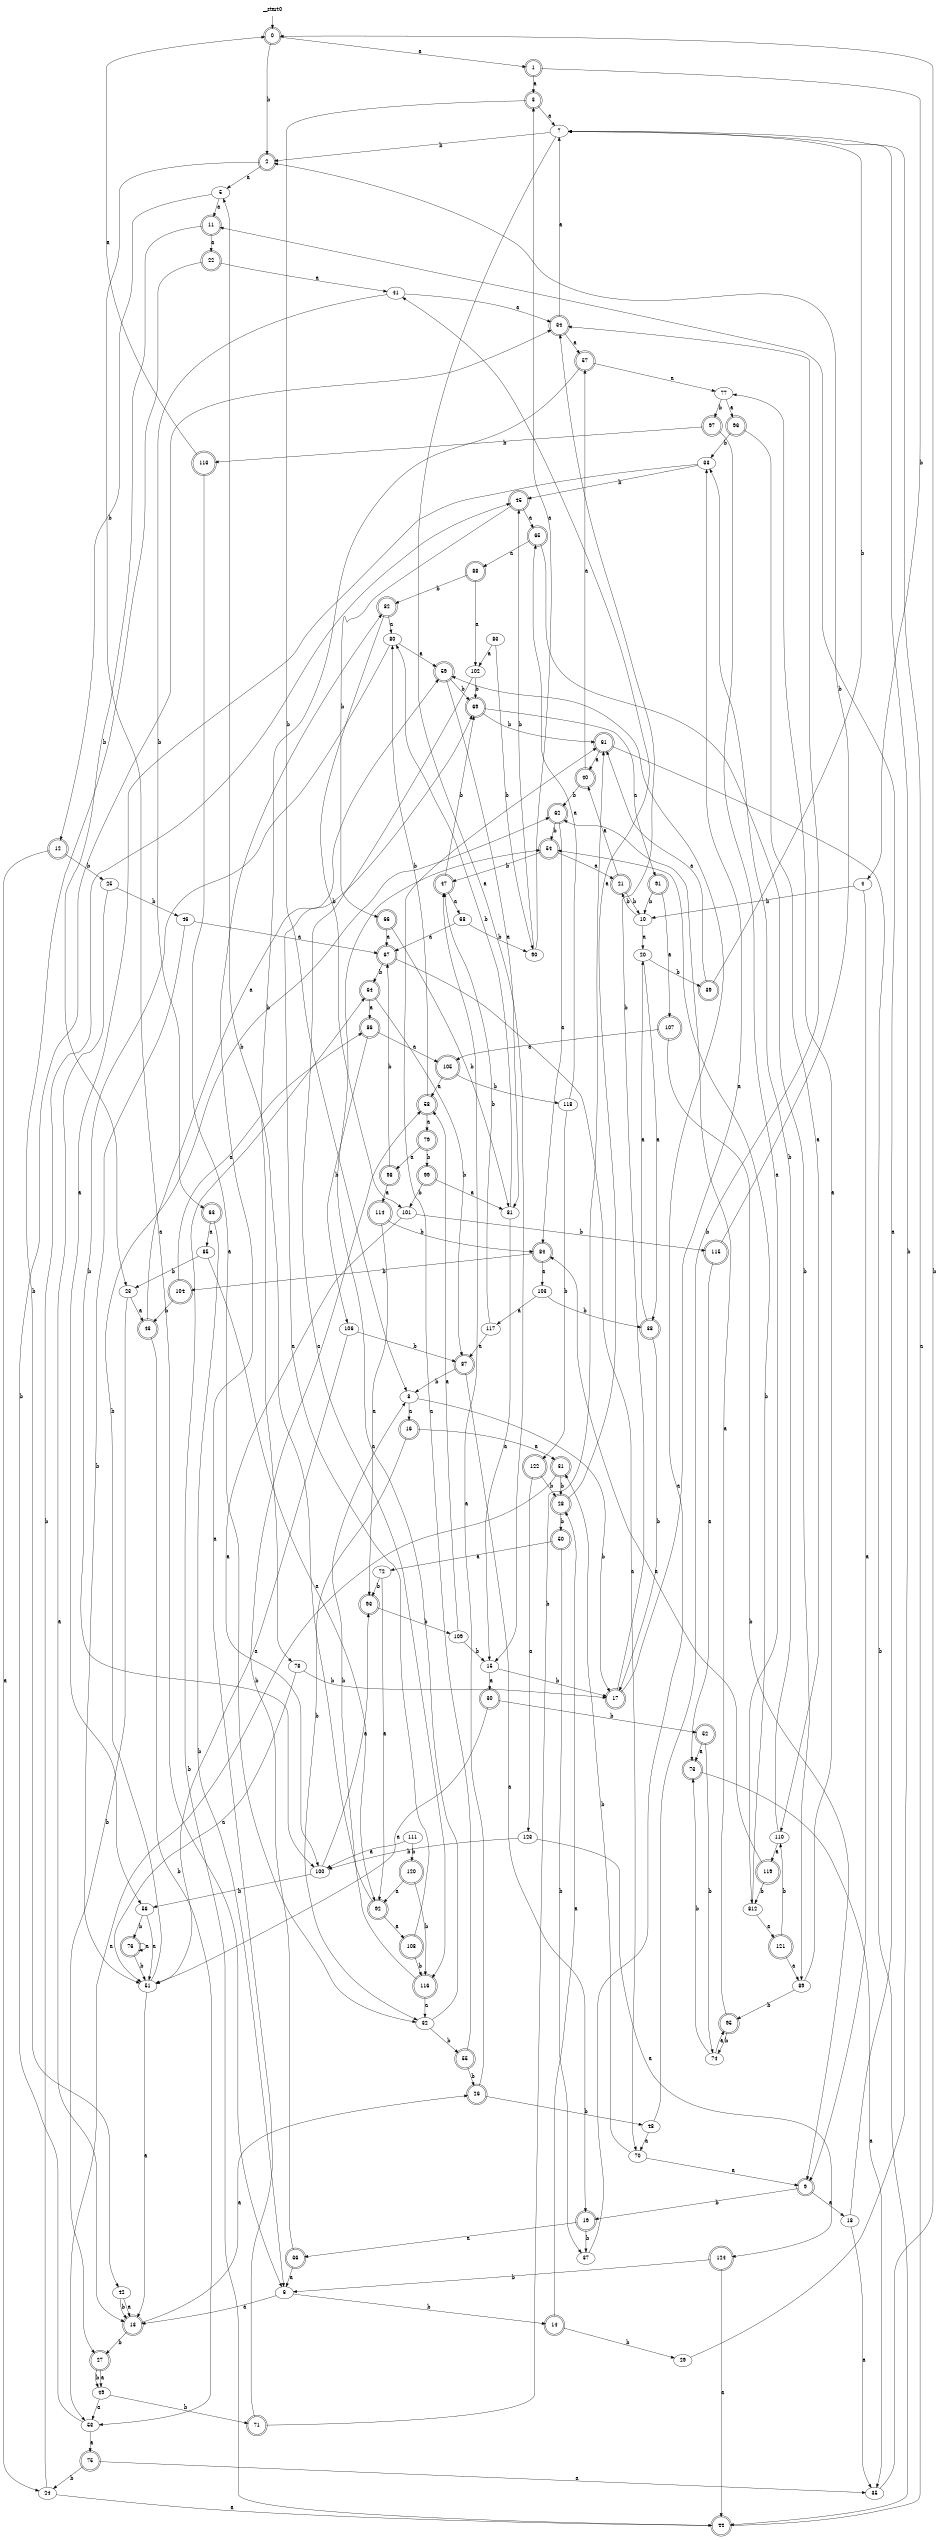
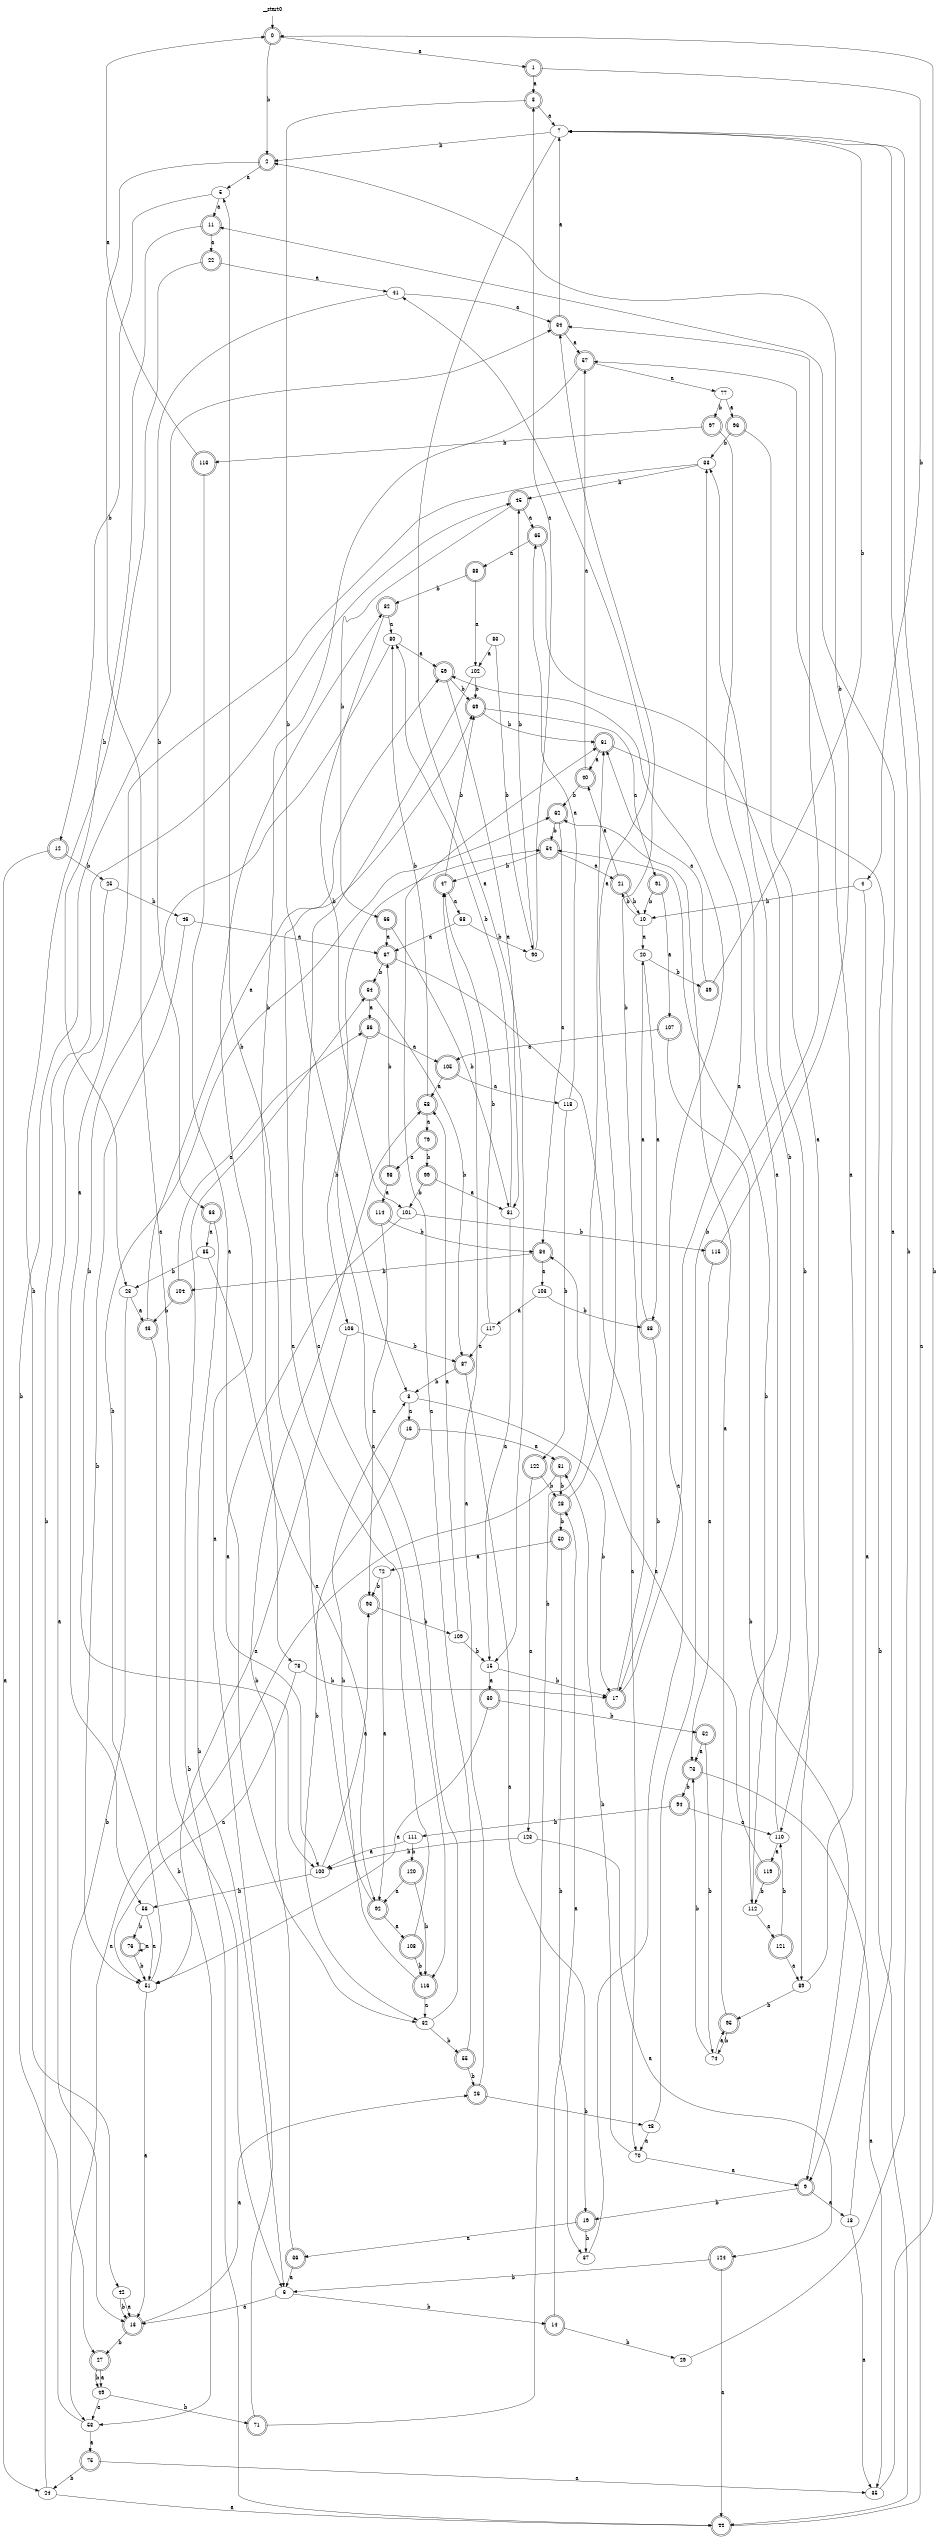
edge "105" -> "118": label "b" -> "a"
edge "89" -> "77": now "89" -> "57"
node "94": added
node "812": label "812" -> "112"
